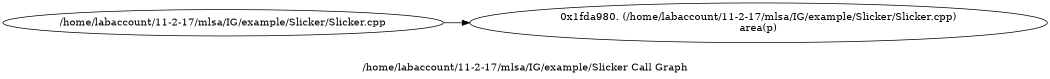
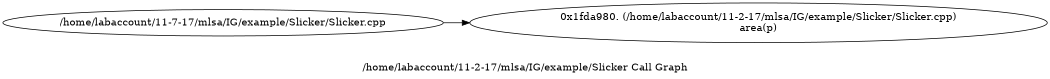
node "/home/labaccount/11-2-17/mlsa/IG/example/Slicker/Slicker.cpp": label "/home/labaccount/11-2-17/mlsa/IG/example/Slicker/Slicker.cpp" -> "/home/labaccount/11-7-17/mlsa/IG/example/Slicker/Slicker.cpp"
